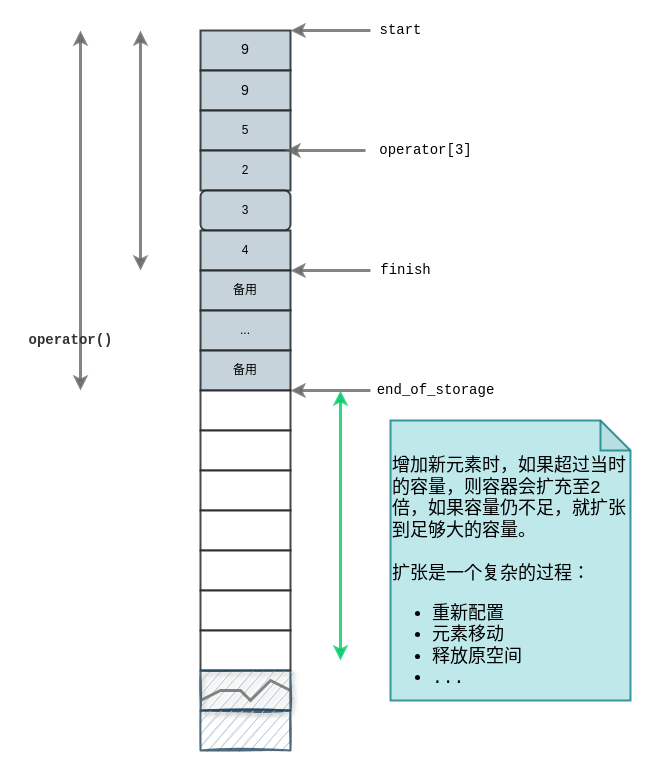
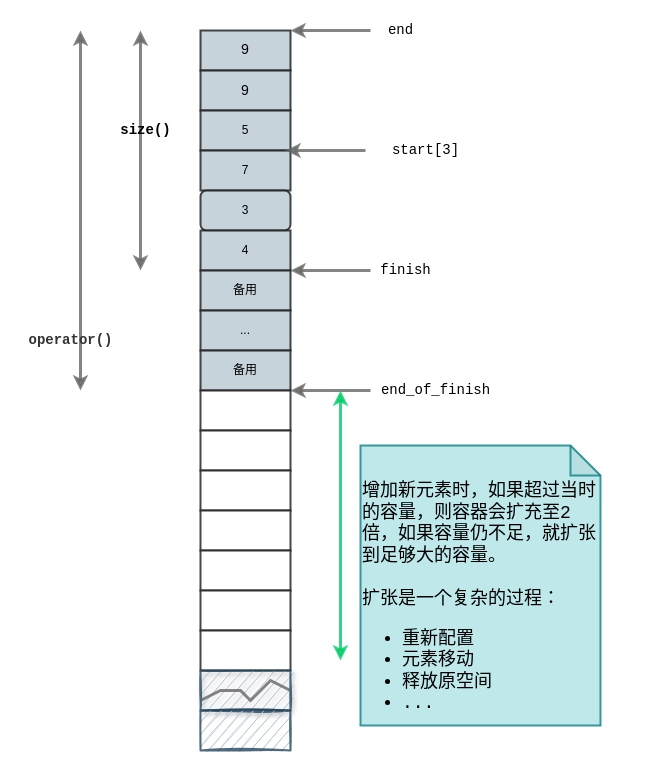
node "start": label "start" -> "end"
node "size()": added
node "operator[3]": label "operator[3]" -> "start[3]"
node "2": label "2" -> "7"
node "end_of_storage": label "end_of_storage" -> "end_of_finish"
node "增加新元素时，如果超过当时的容量，则容器会扩充至2倍，如果容量仍不足，就扩张到足够大的容量。 扩张是一个复杂的过程： 重新配置 元素移动 释放原空间 ...": moved (511, 561) -> (481, 586)
